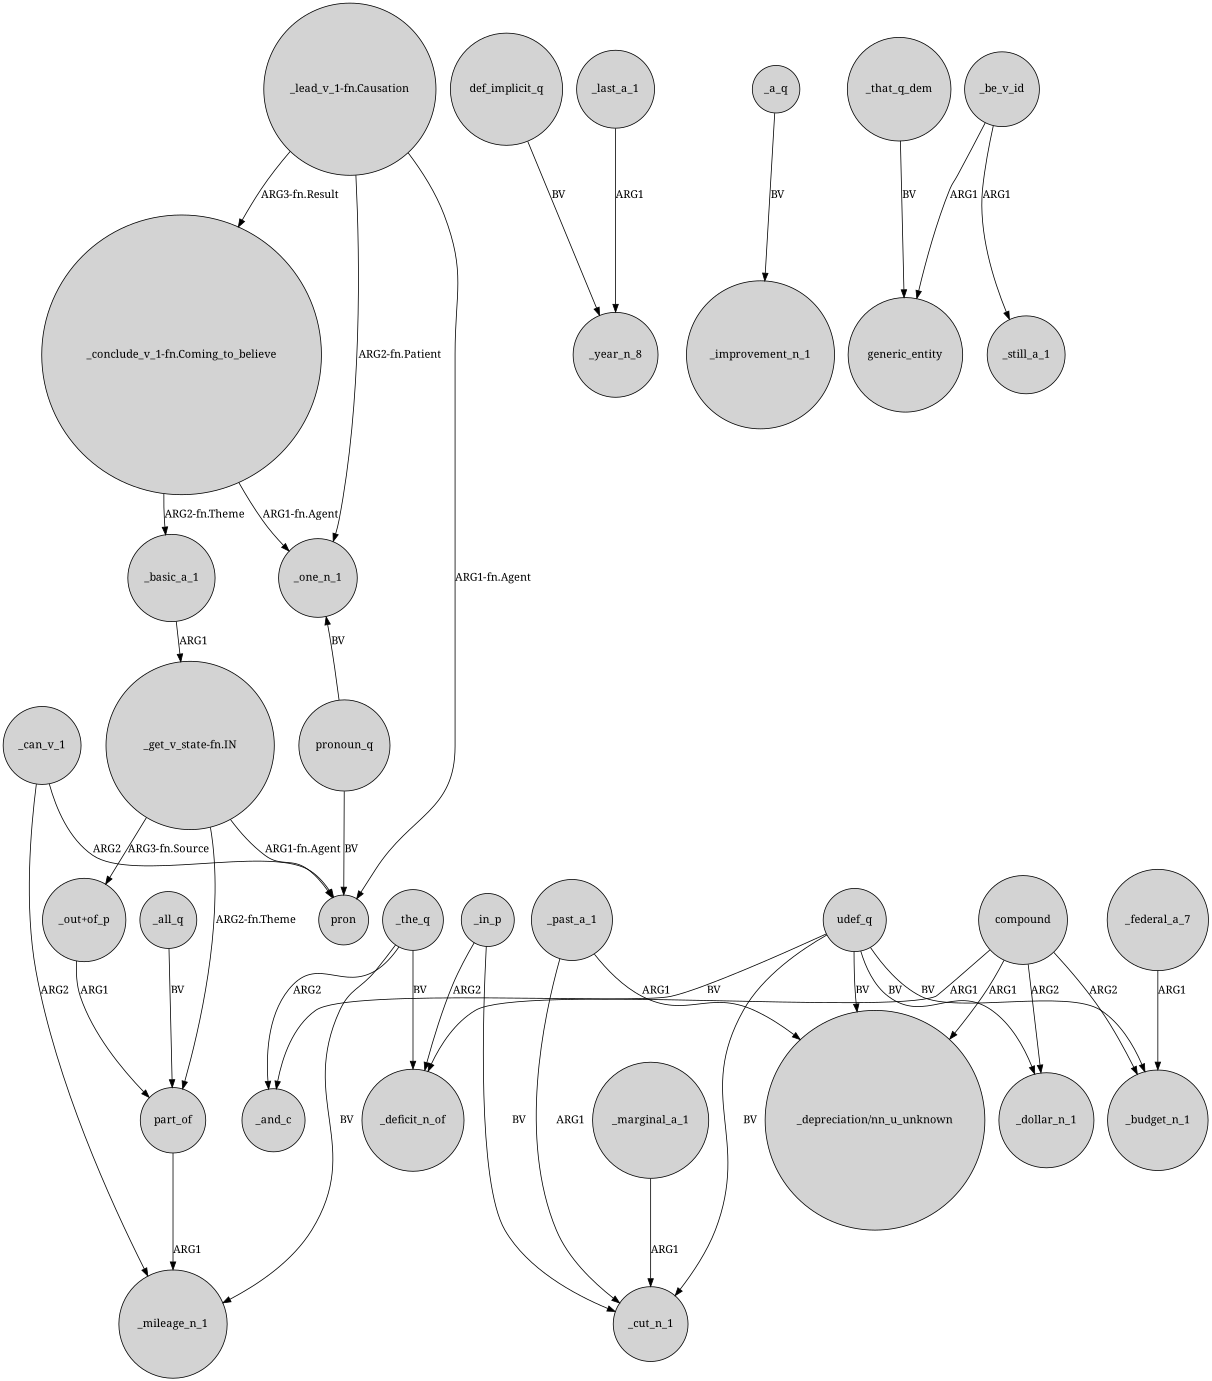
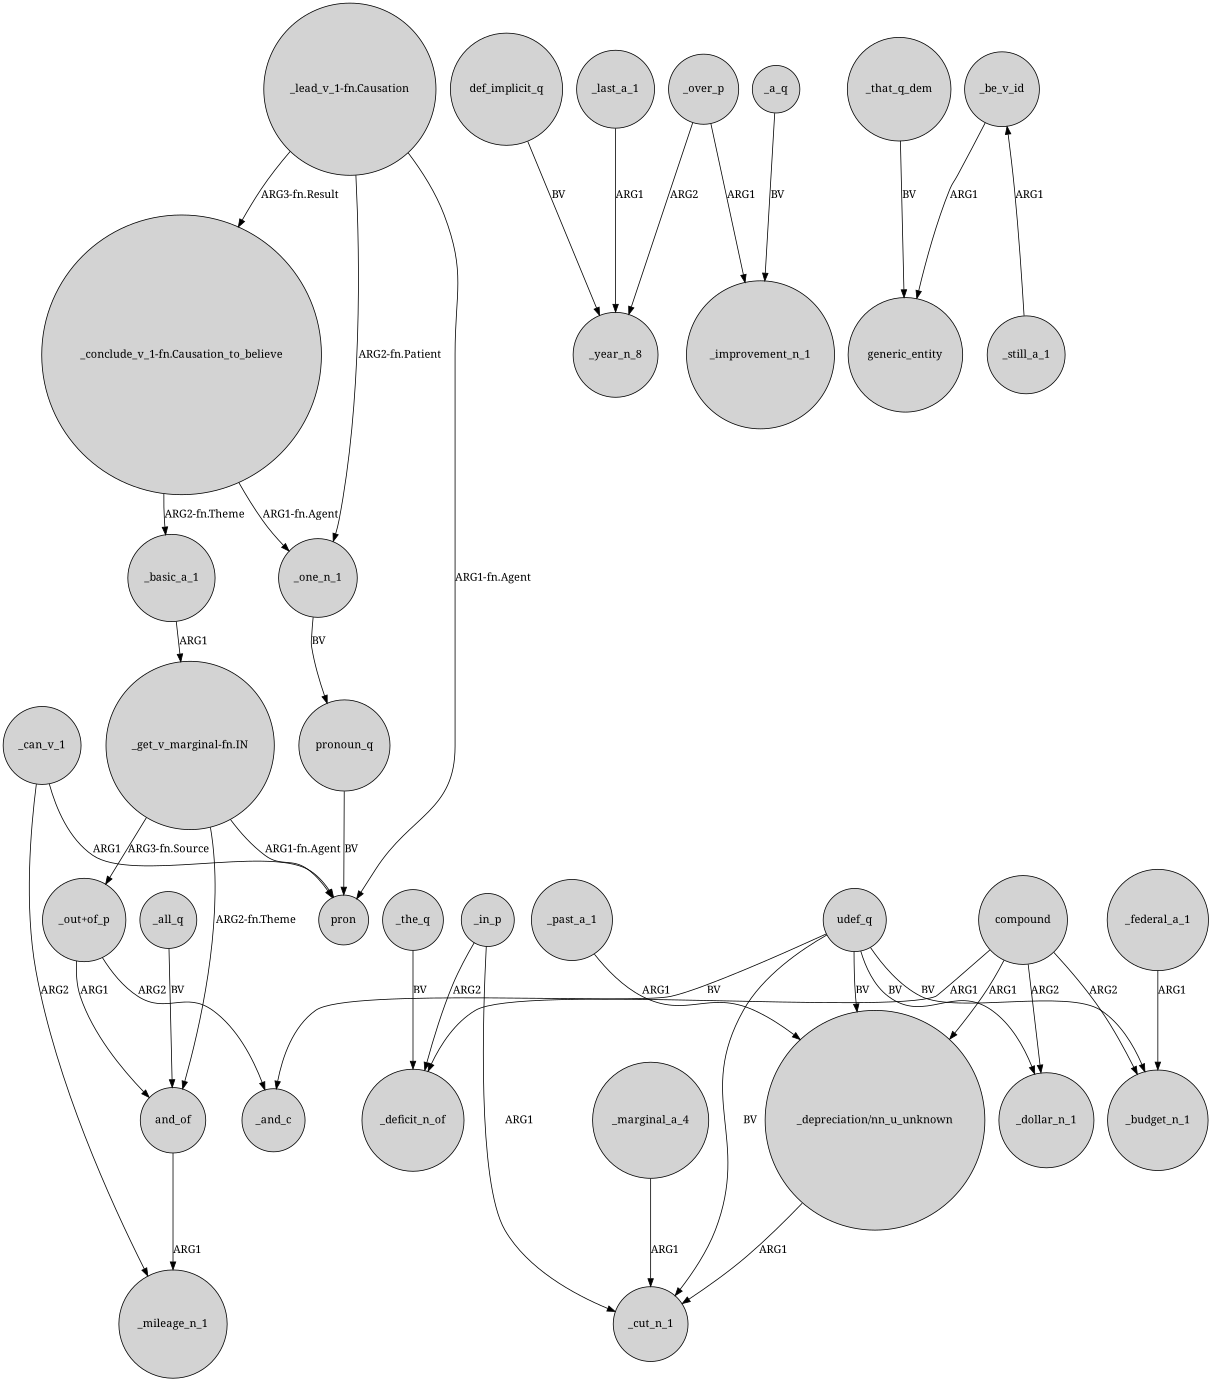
node "_over_p": added
edge "_be_v_id" -> "_still_a_1": reversed
node "_conclude_v_1-fn.Coming_to_believe": label "_conclude_v_1-fn.Coming_to_believe" -> "_conclude_v_1-fn.Causation_to_believe"
edge "pronoun_q" -> "_one_n_1": reversed
node "_get_v_state-fn.IN": label "_get_v_state-fn.IN" -> "_get_v_marginal-fn.IN"
edge "_can_v_1" -> "pron": label "ARG2" -> "ARG1"
node "_federal_a_7": label "_federal_a_7" -> "_federal_a_1"
edge "_the_q" -> "_and_c": now "_out+of_p" -> "_and_c"
node "part_of": label "part_of" -> "and_of"
edge "_in_p" -> "_cut_n_1": label "BV" -> "ARG1"
node "_marginal_a_1": label "_marginal_a_1" -> "_marginal_a_4"
edge "_the_q" -> "_mileage_n_1": removed, label "BV"
edge "_past_a_1" -> "_cut_n_1": now "_depreciation/nn_u_unknown" -> "_cut_n_1"
